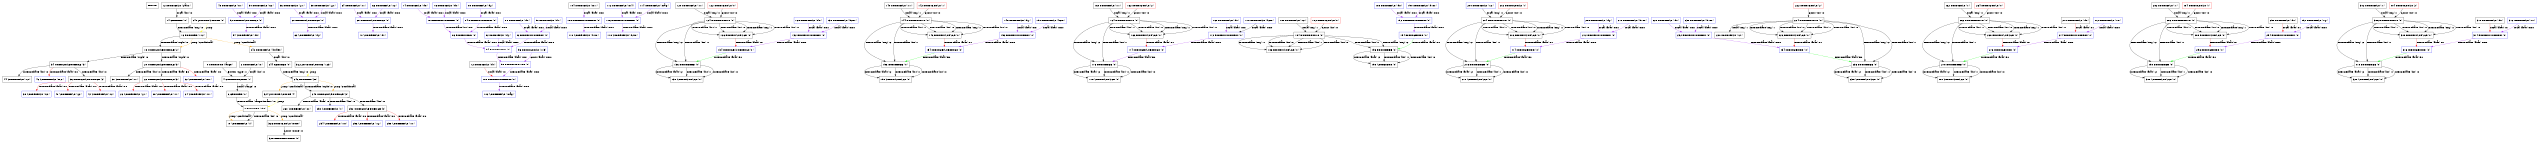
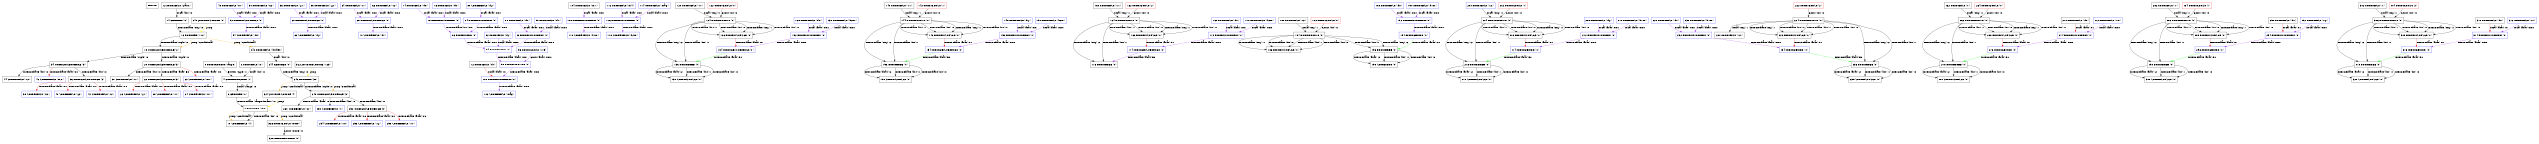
node "80 LOAD_FAST ('dy')": label "80 LOAD_FAST ('dy')" -> "80 STORE_FAST ('dy')"
edge "170 LOAD_FAST ('b2m')" -> "172 BINARY_MULTIPLY (0)": color black -> purple
node "0 LOAD_DUP (range)": label "0 LOAD_DUP (range)" -> "0 LOAD_GLOBAL (range)"
node "178 STORE_SUBSCR (0)": removed
